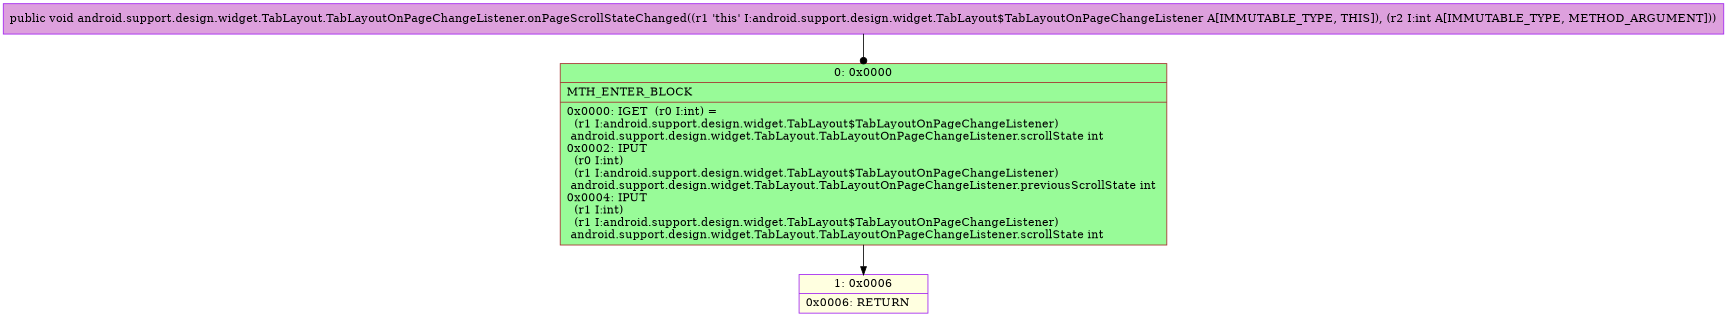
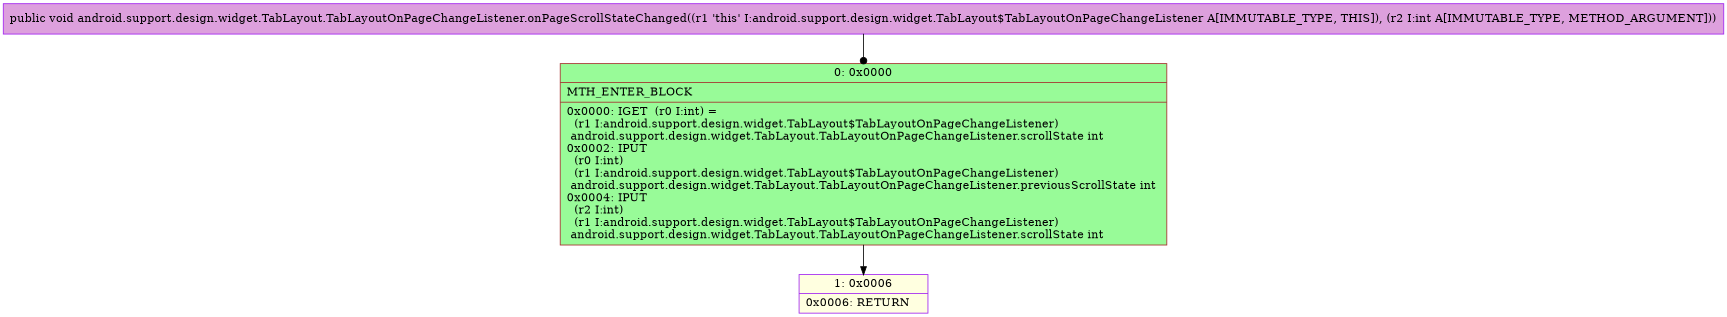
node "0: 0x0000": text "(r1 I:int)" -> "(r2 I:int)"
